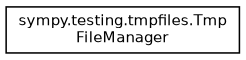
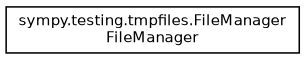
node "sympy.testing.tmpfiles.Tmp FileManager": label "sympy.testing.tmpfiles.Tmp FileManager" -> "sympy.testing.tmpfiles.FileManager FileManager"
